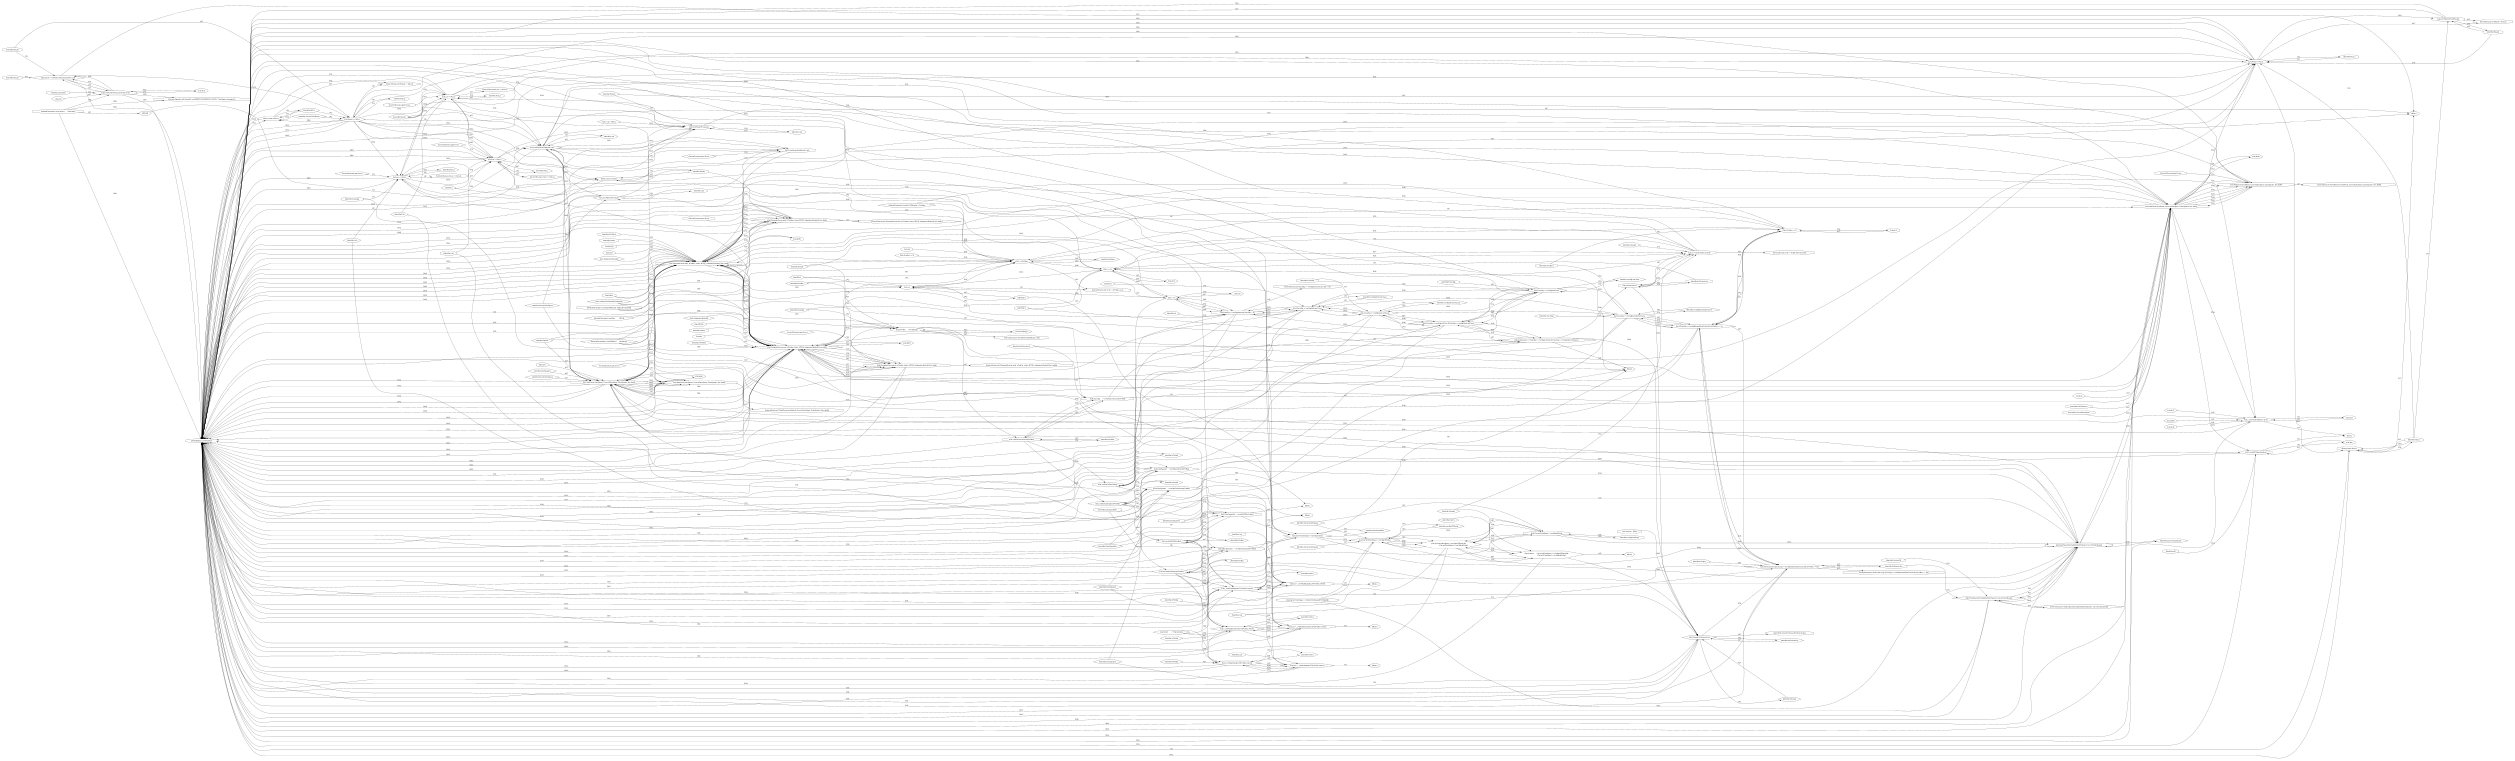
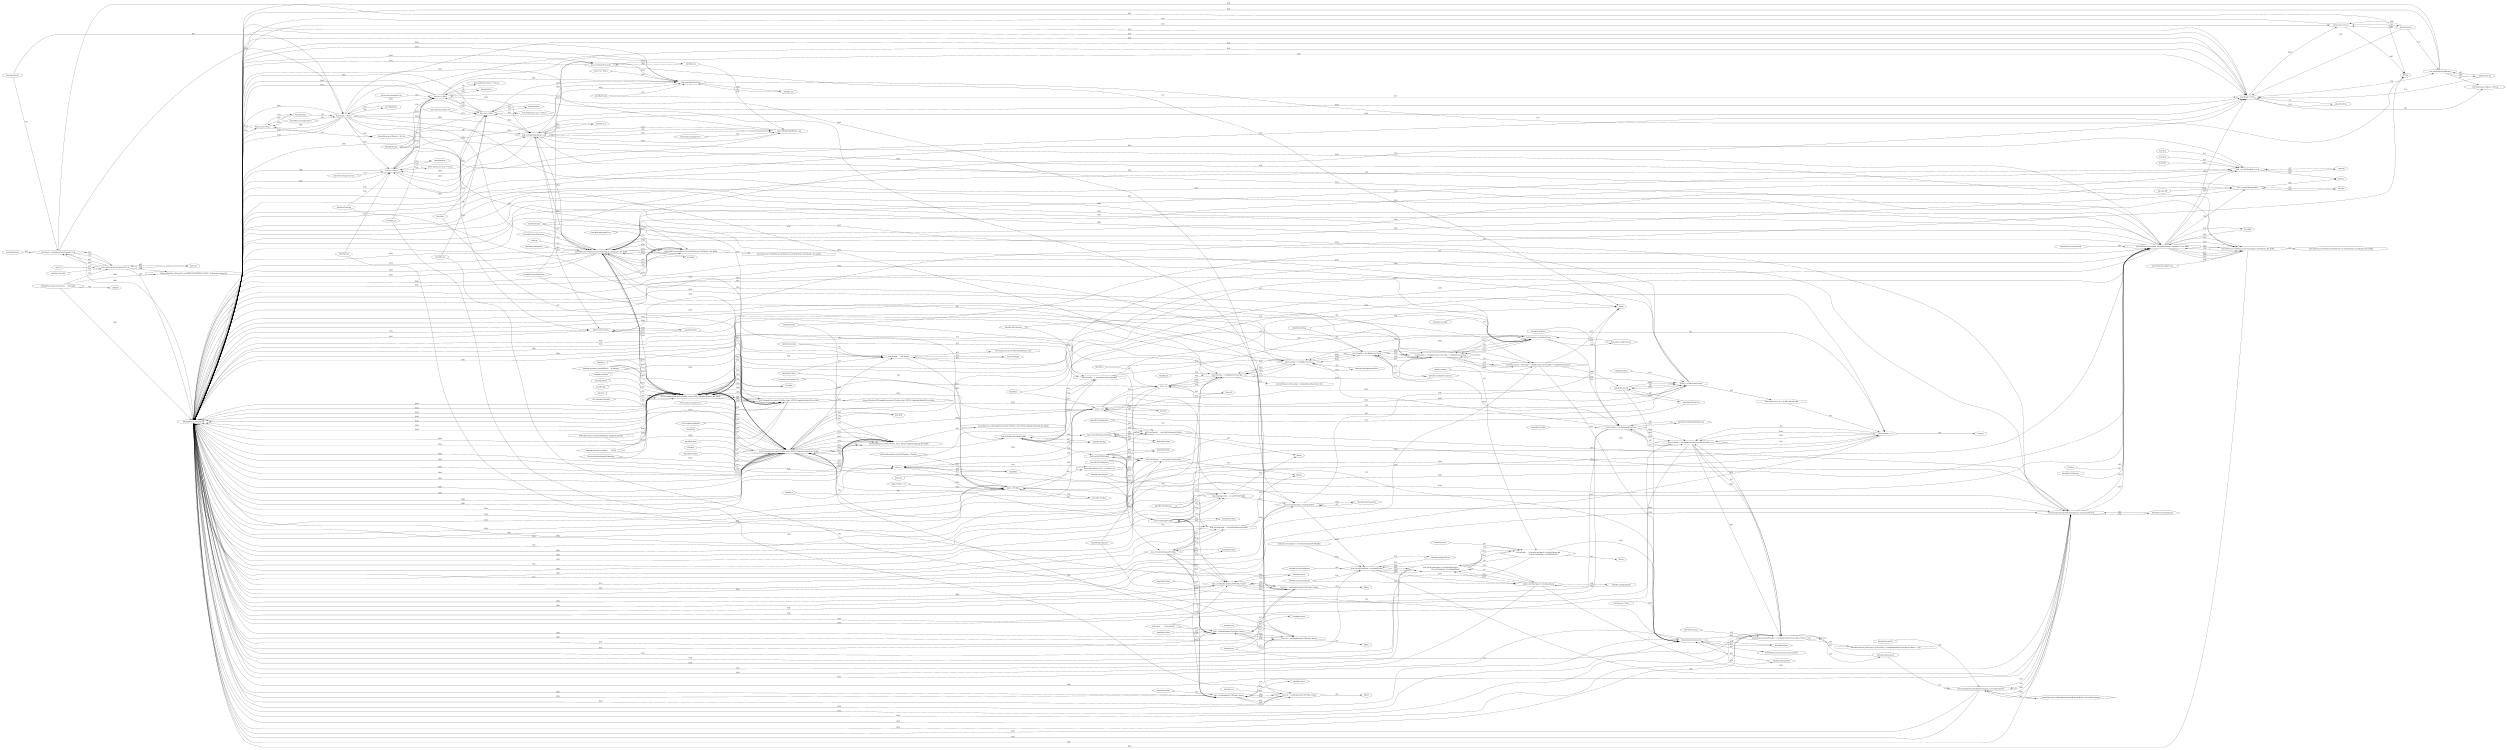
edge "1000100" -> "(Return,return Result;)": now "(MethodReturn,cmsPipeline*)" -> "(Return,return Result;)"
edge "(Literal,1)" -> "(Call,nProfiles == 1)": now "(ControlStructure,if ((i == 0) && !lIsDeviceLink))" -> "(Call,nProfiles == 1)"
